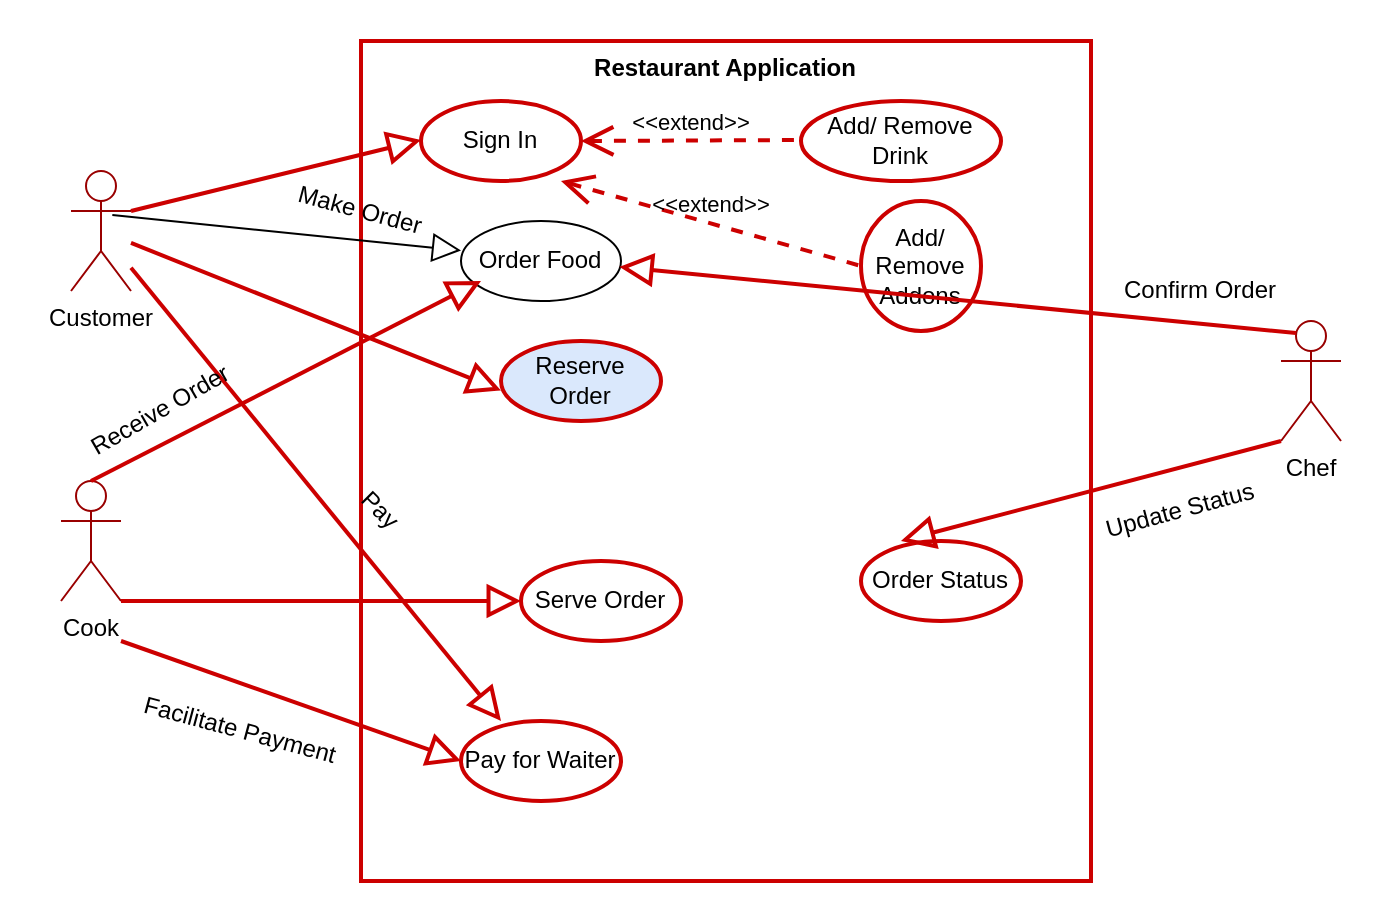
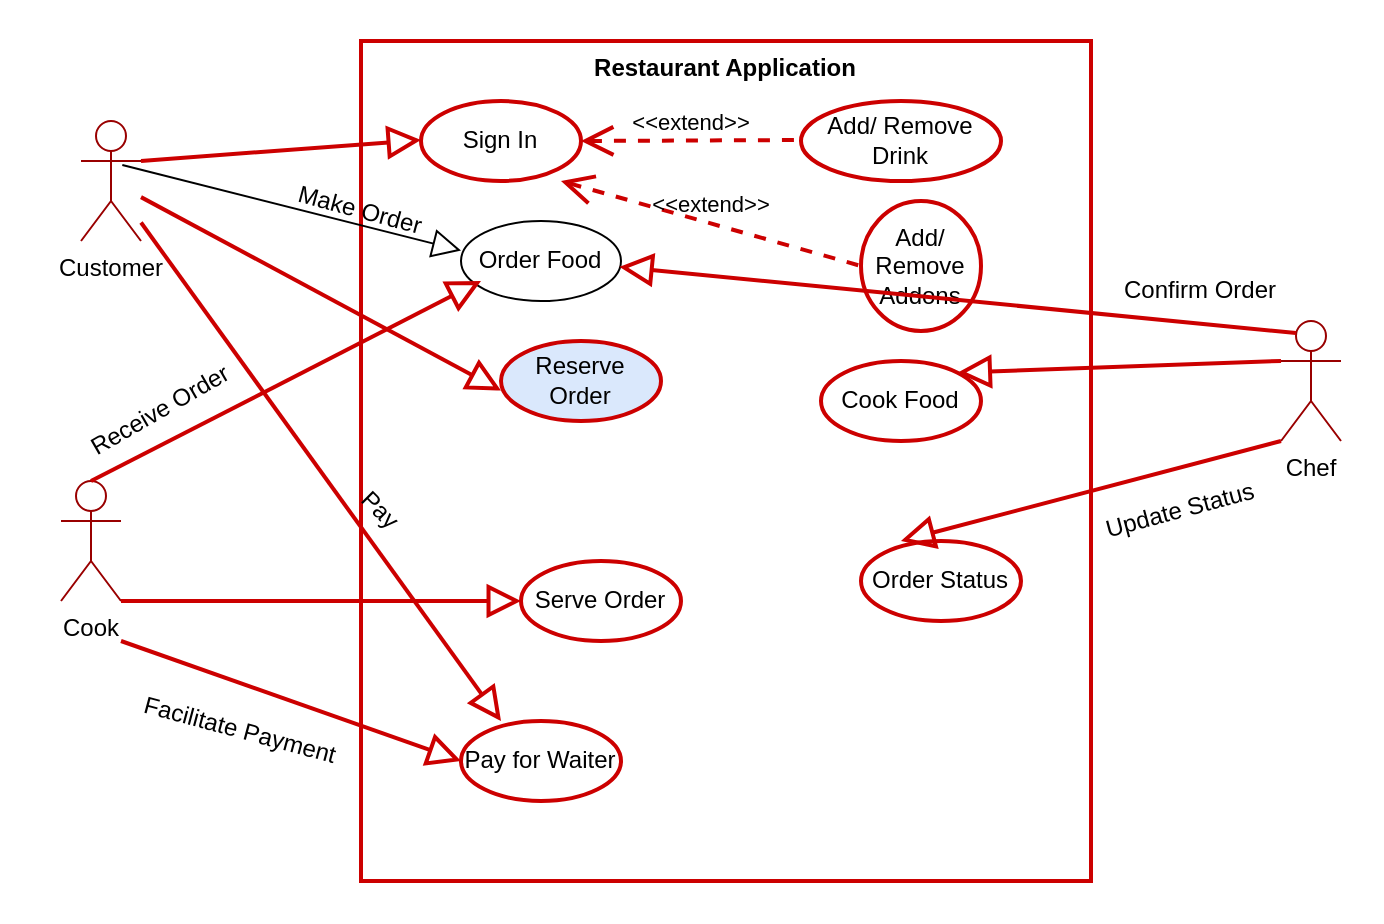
node "Customer": moved (101, 231) -> (111, 181)
edge "Chef" -> "Cook Food": added
node "Cook Food": added
